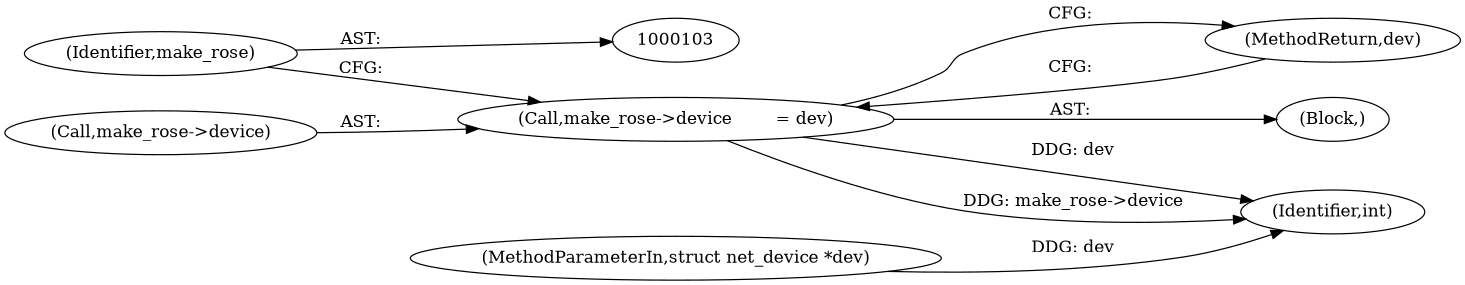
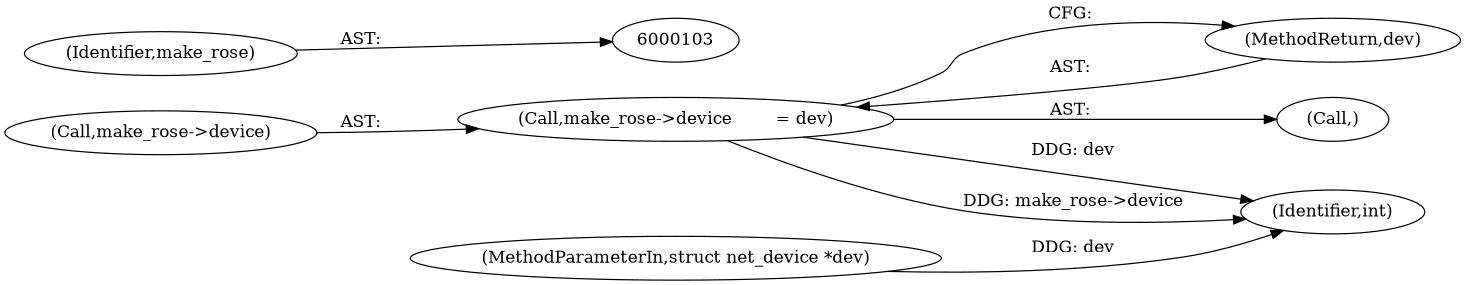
node "1000103": label "1000103" -> "6000103"
edge "(MethodReturn,dev)" -> "(Call,make_rose->device        = dev)": label "CFG: " -> "AST: "
edge "(Identifier,make_rose)" -> "(Call,make_rose->device        = dev)": removed, label "CFG:"
node "(Block,)": label "(Block,)" -> "(Call,)"
